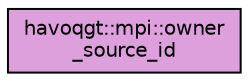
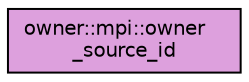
node "havoqgt::mpi::owner _source_id": label "havoqgt::mpi::owner _source_id" -> "owner::mpi::owner _source_id"
